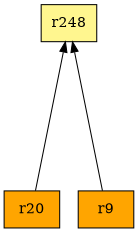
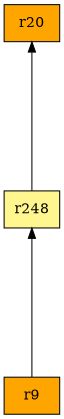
edge "r20" -> "r248": reversed
